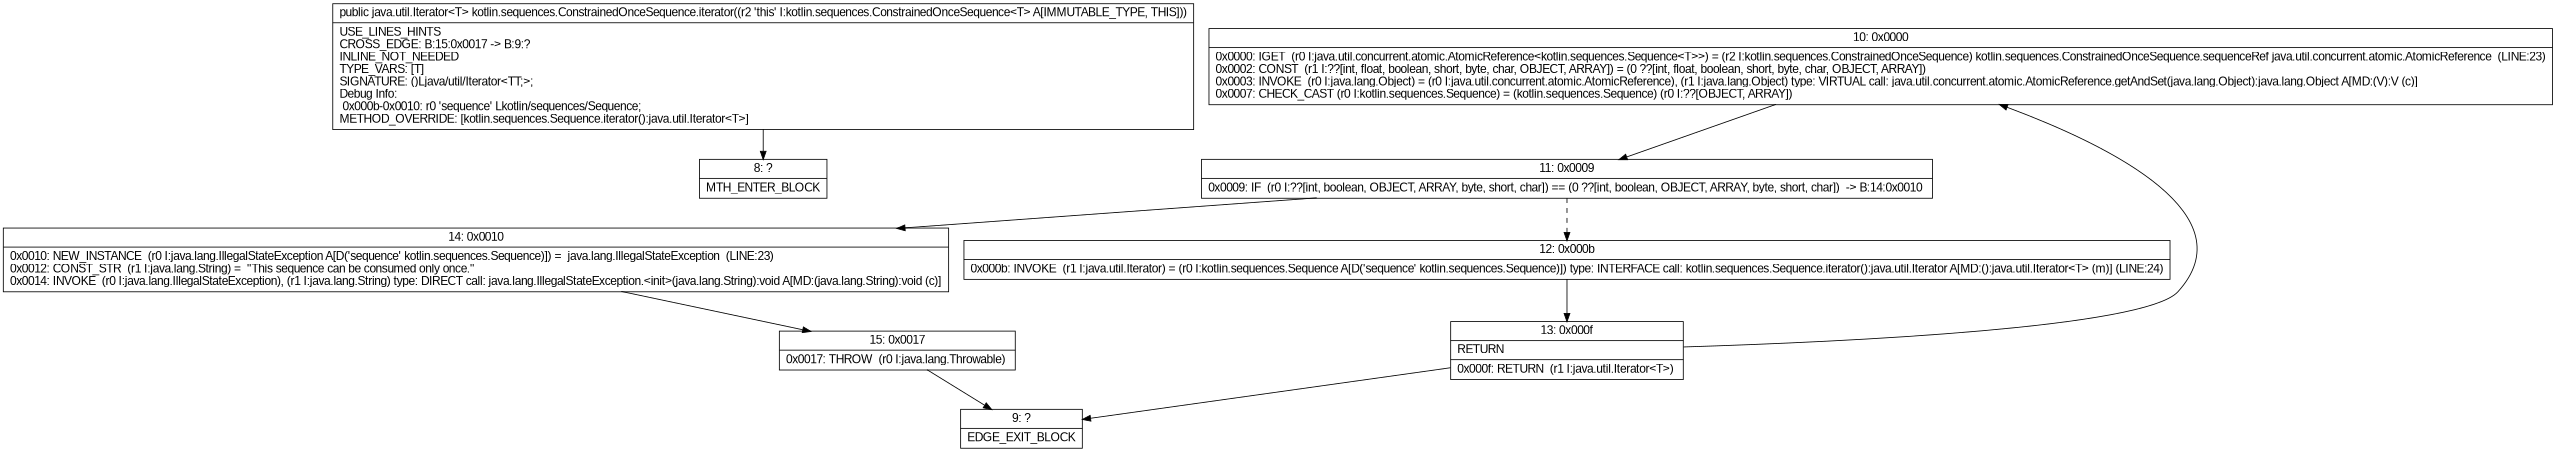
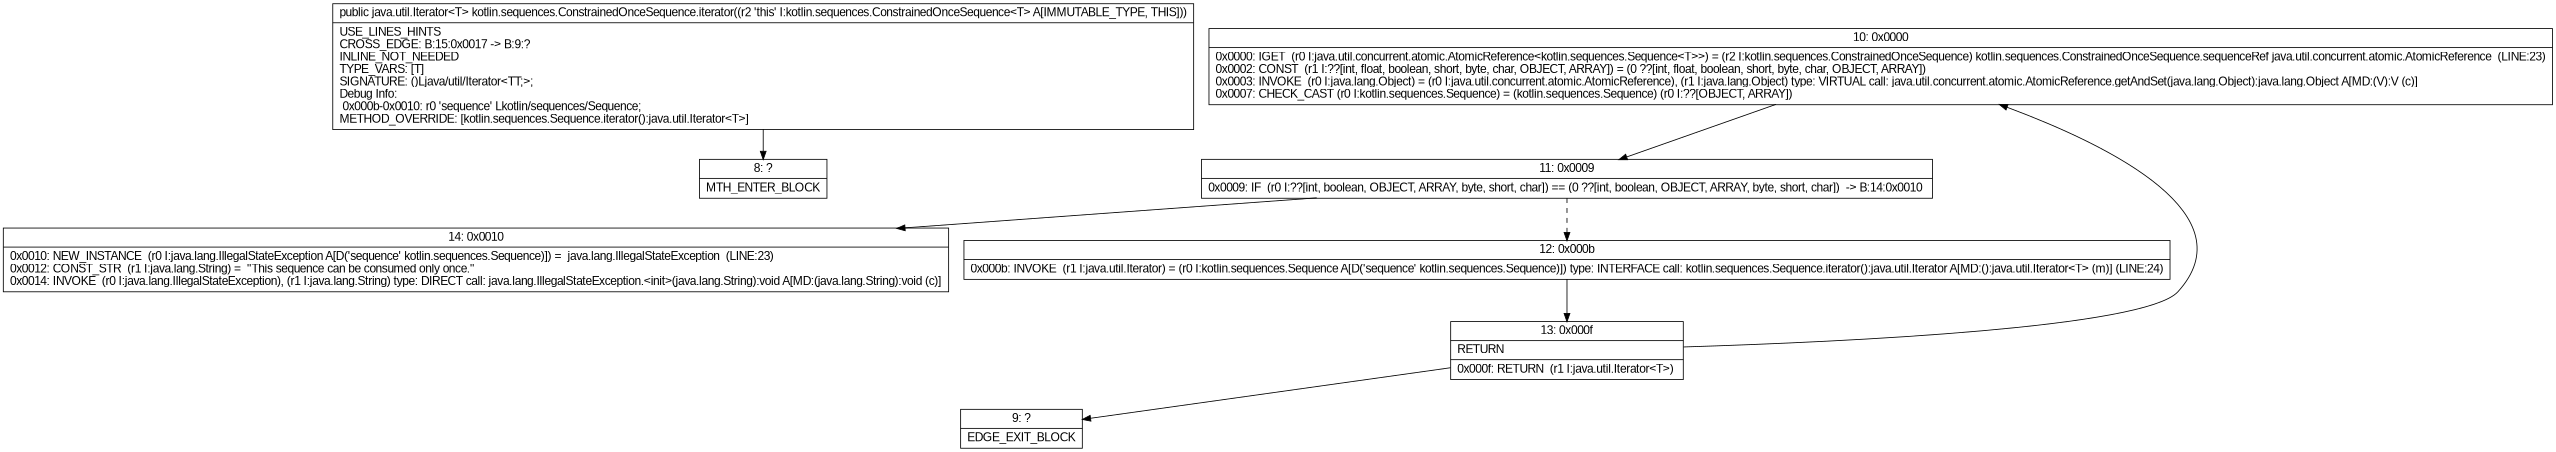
node "15: 0x0017": removed
